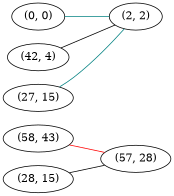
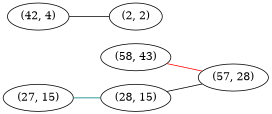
node "(0, 0)": removed
edge "(2, 2)" -- "(27, 15)": now "(28, 15)" -- "(27, 15)"
